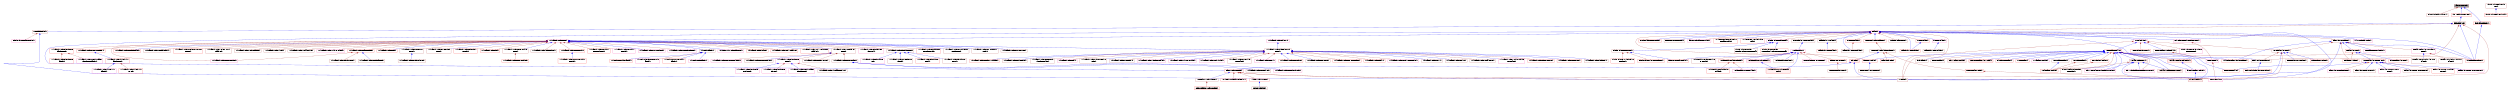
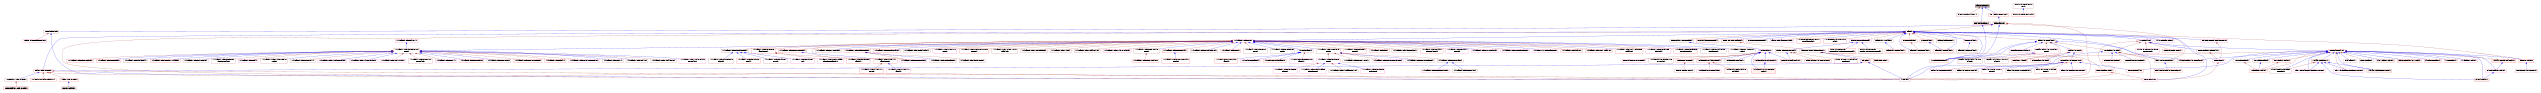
node "AnimGraphNode_LinkedInput Pose.h": added
edge "AnimGraphNode_RandomPlayer.h" -> "AnimGraphNode_RotateRoot Bone.h": now "AnimGraphNode_RandomPlayer.h" -> "AnimGraphNode_Base.h"
